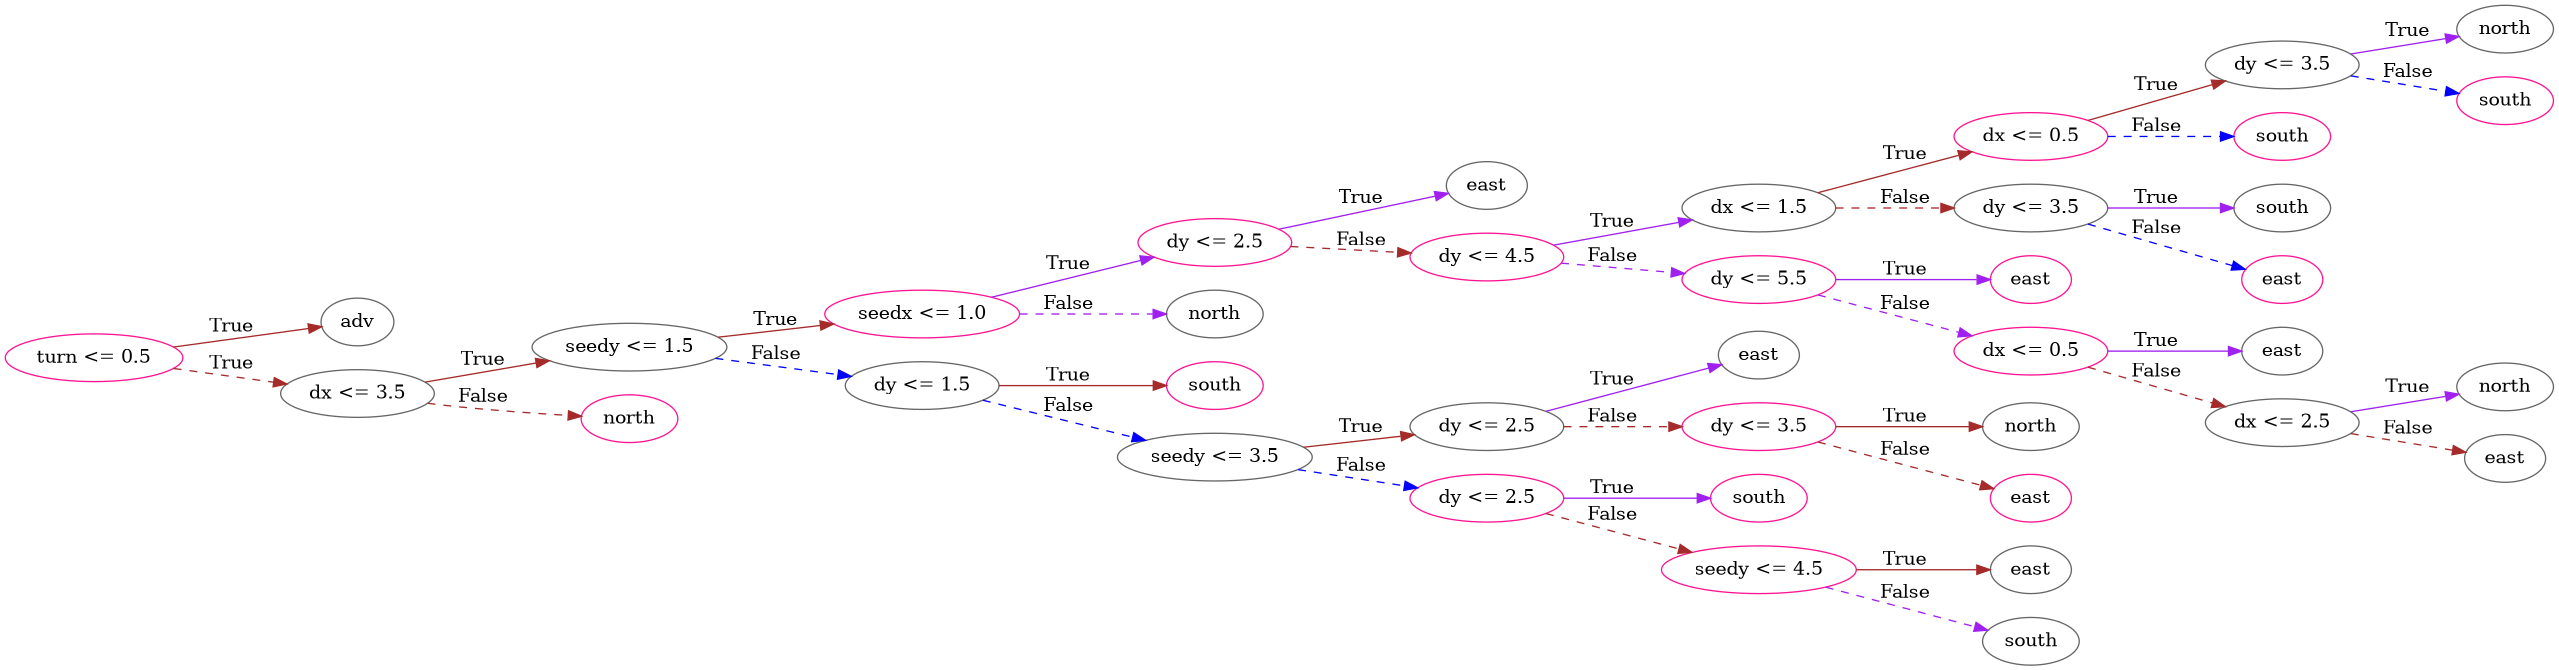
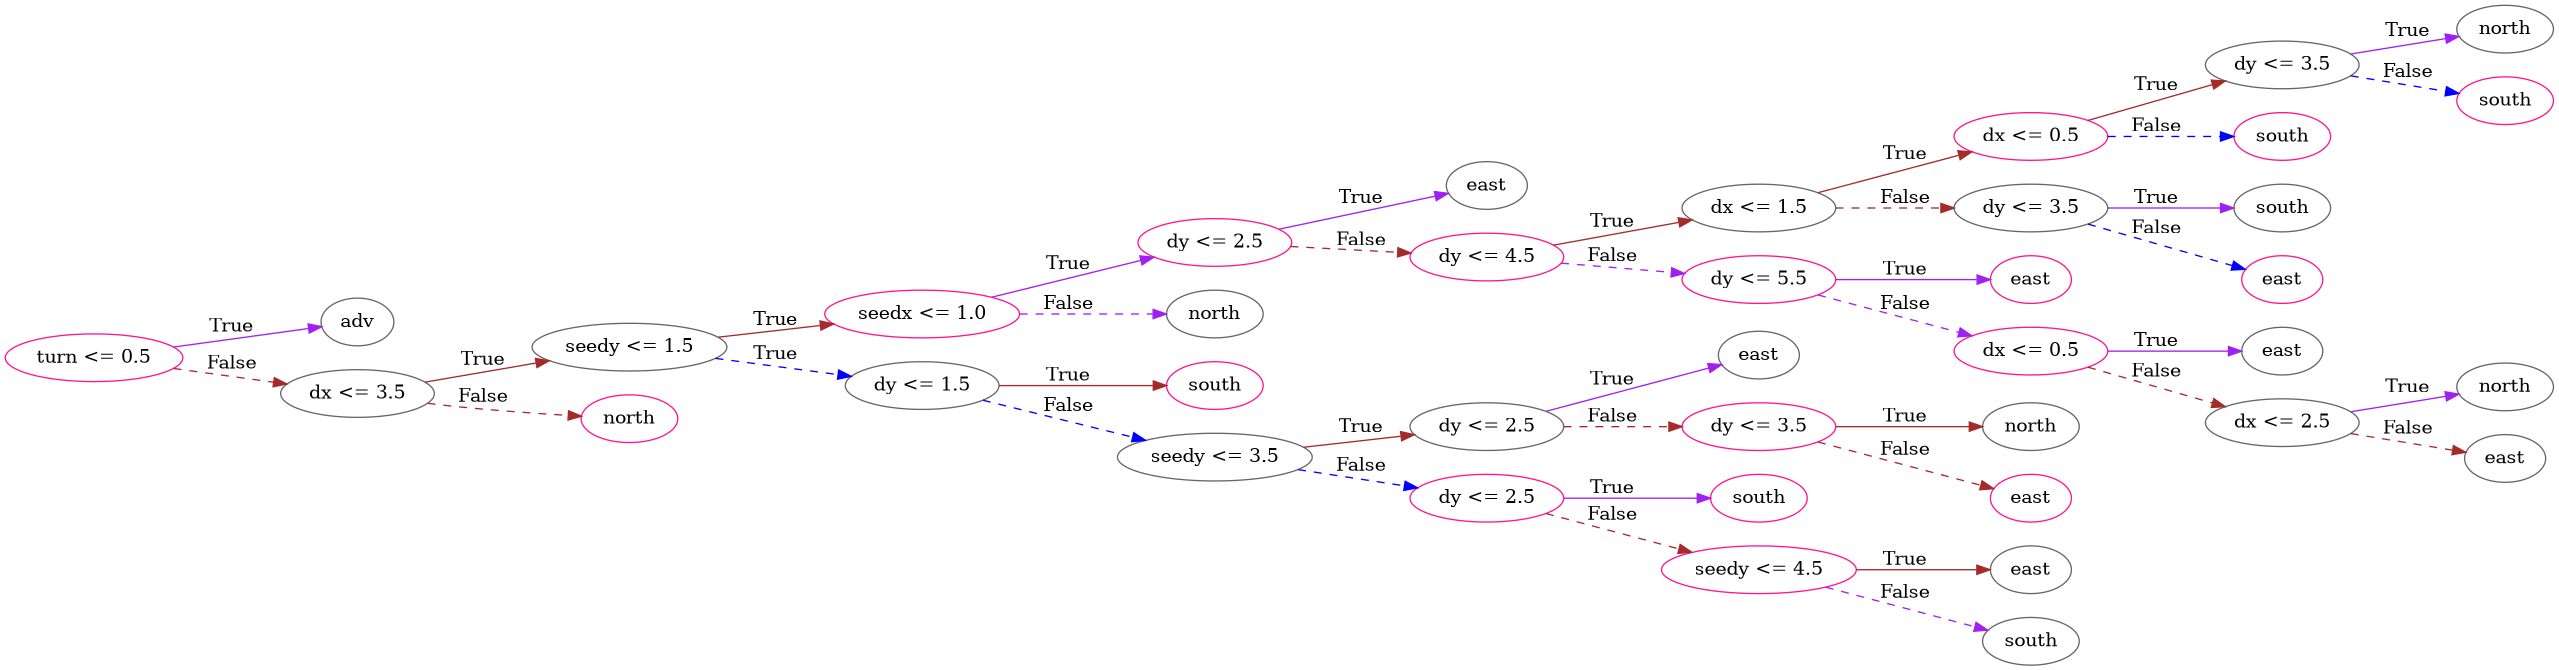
edge "dy <= 4.5" -> "dx <= 1.5": color purple -> brown
edge "turn <= 0.5" -> "adv": color brown -> purple
edge "seedy <= 1.5" -> "dy <= 1.5": label "False" -> "True"
edge "turn <= 0.5" -> "dx <= 3.5": label "True" -> "False"
